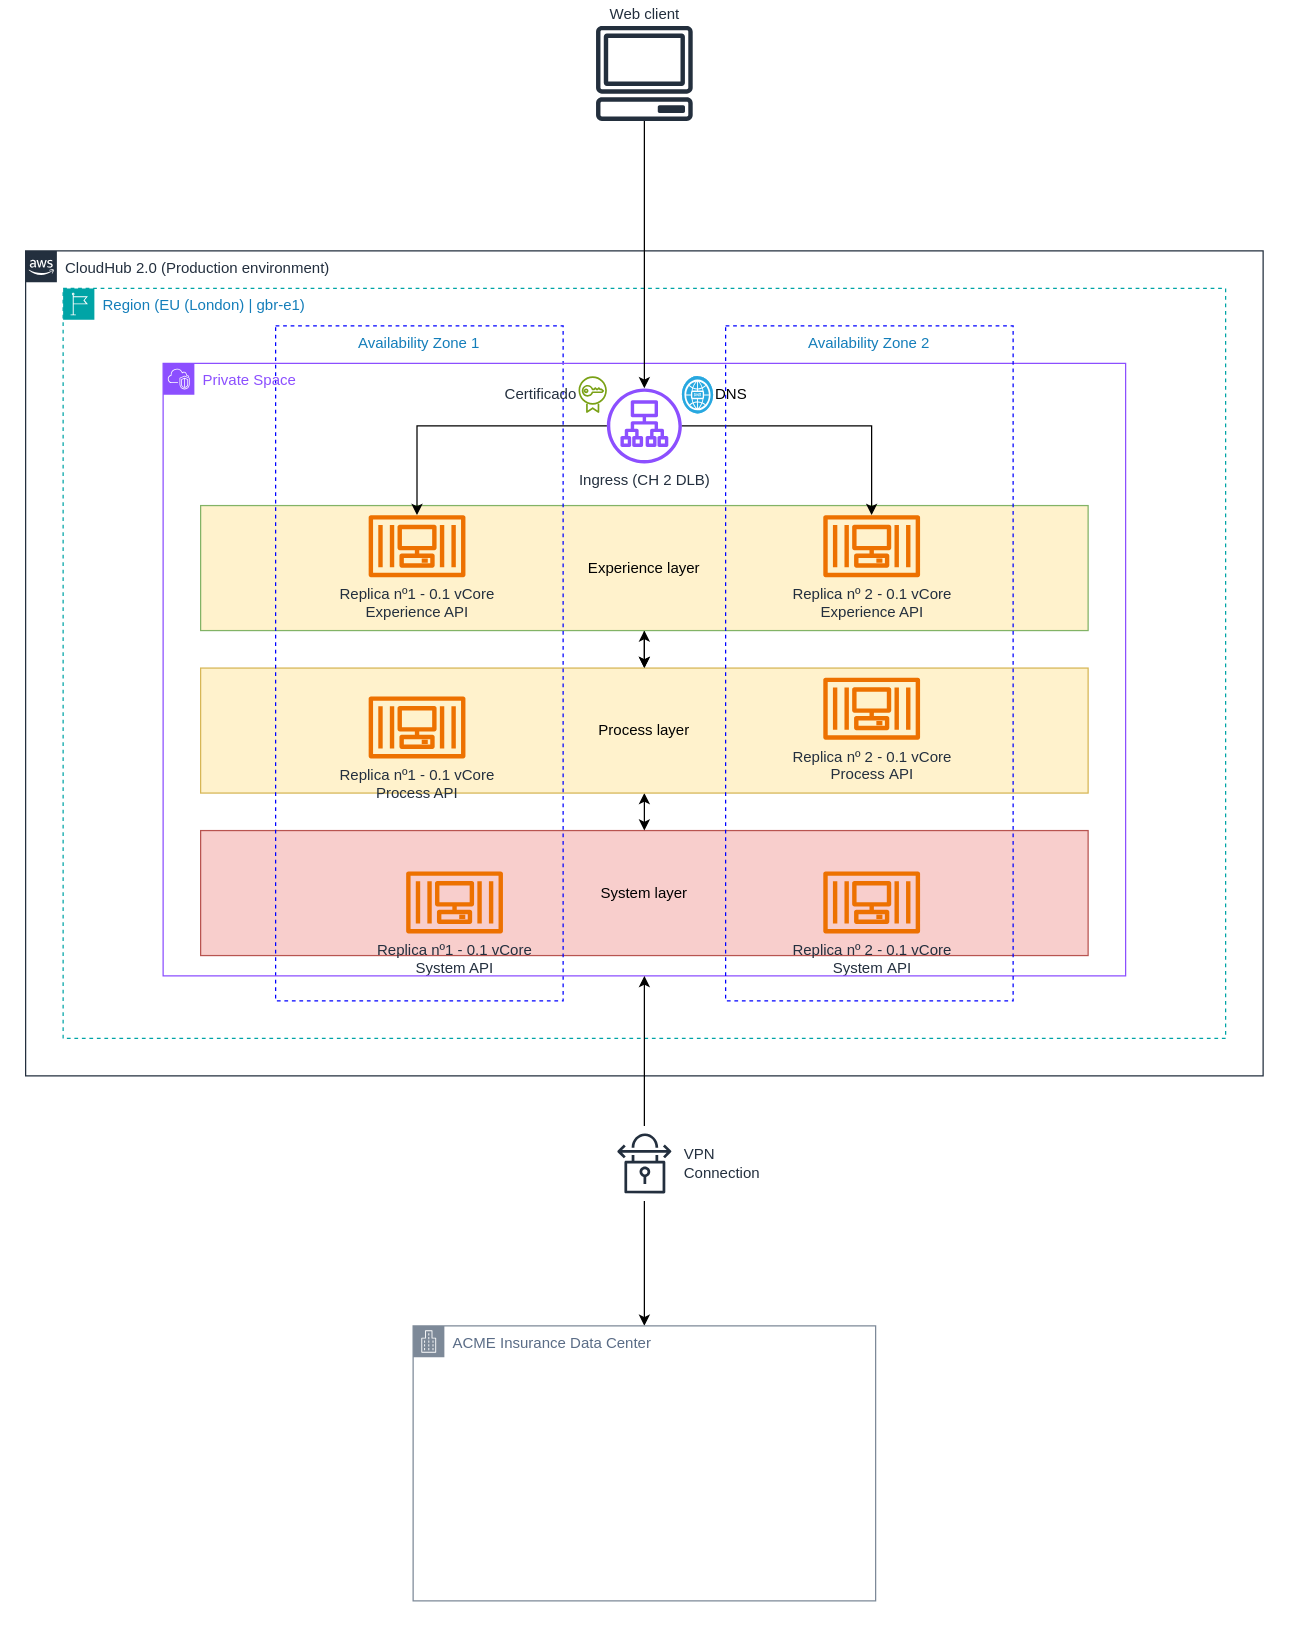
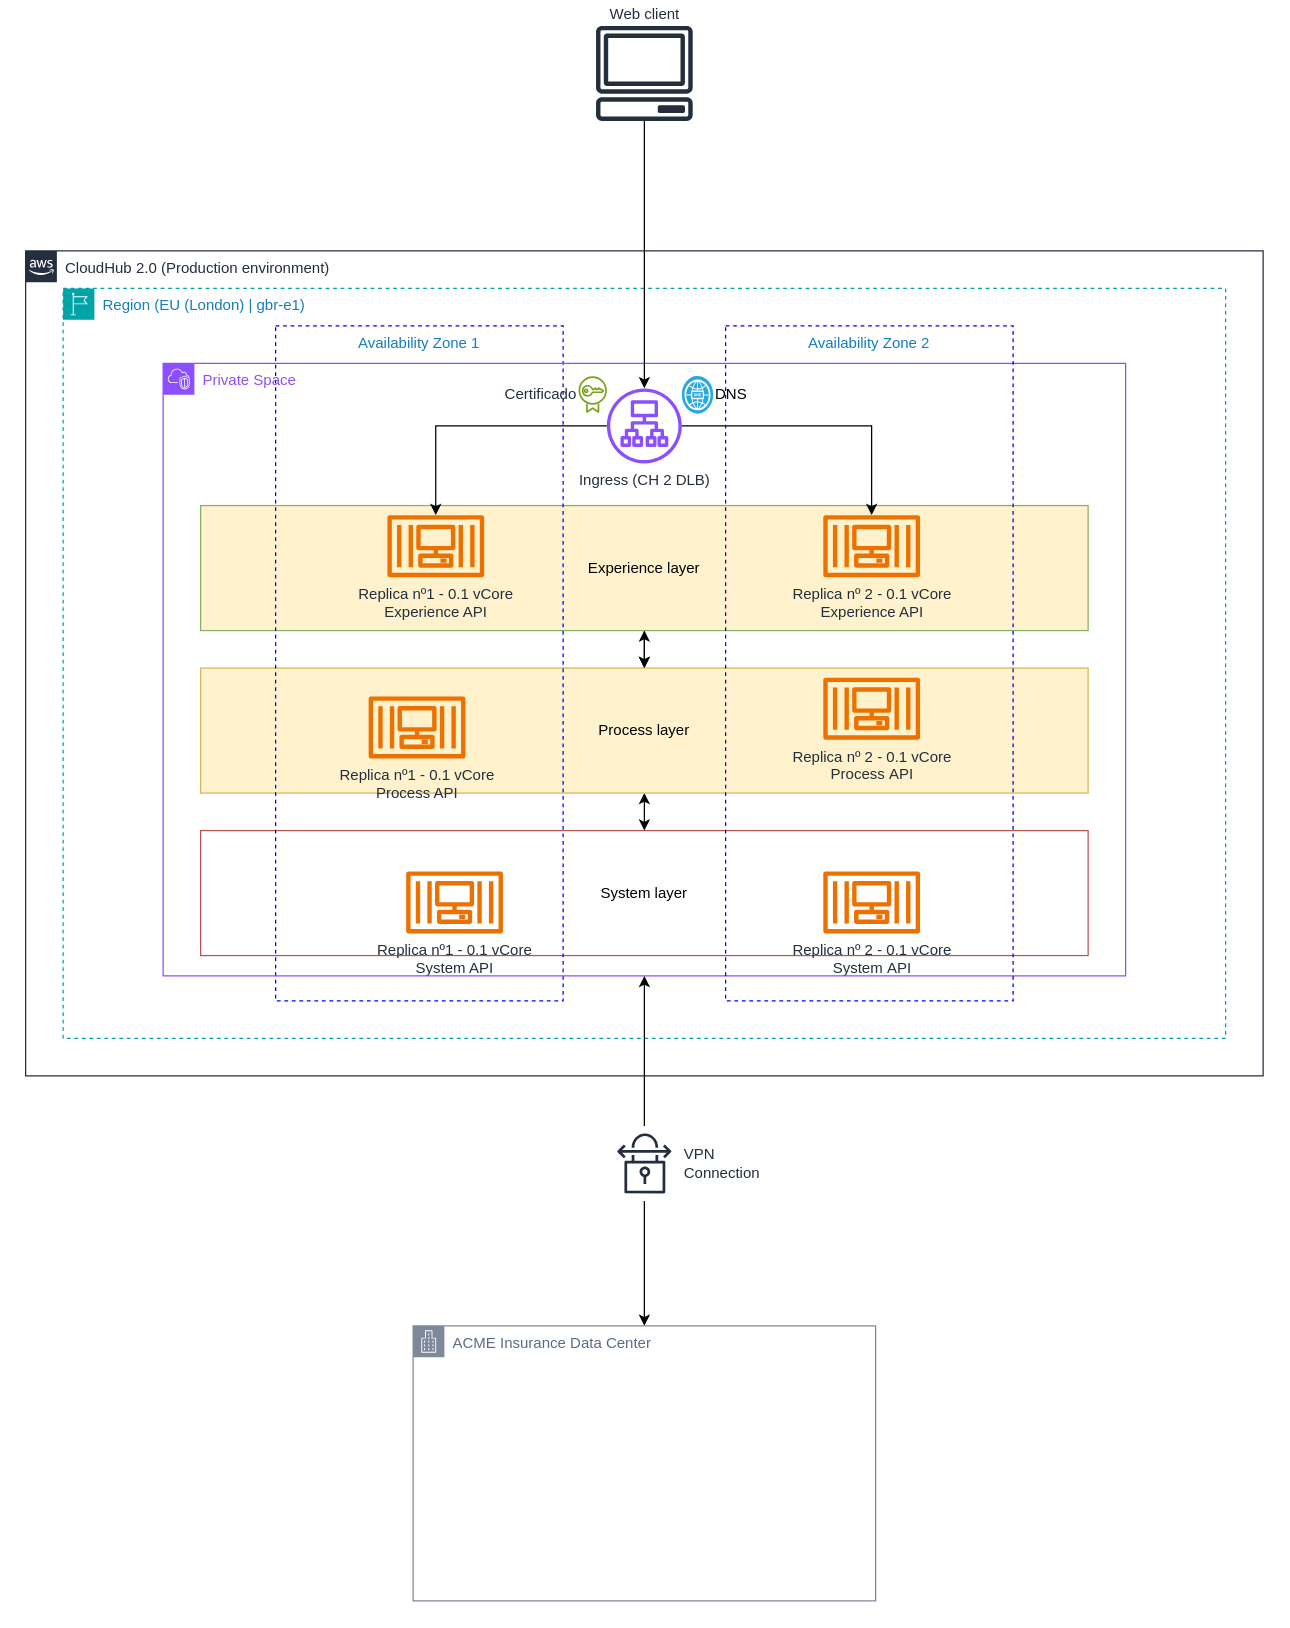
node "Replica nº1 - 0.1 vCore Experience API": moved (417, 546) -> (436, 546)
node "System layer": fillcolor #f8cecc -> #ffffff
